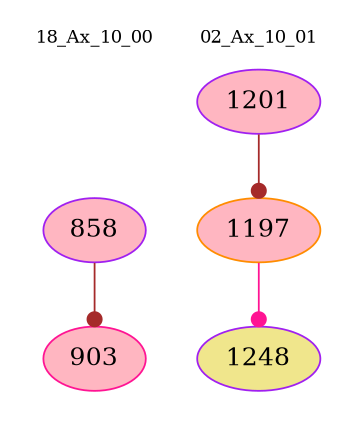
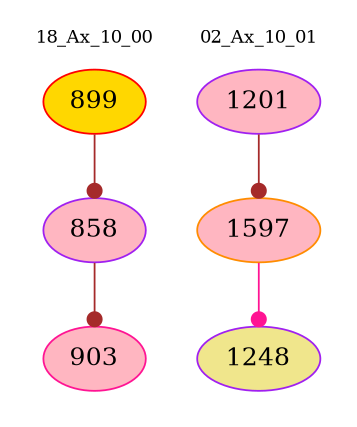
node "899": added
node "1197": label "1197" -> "1597"
